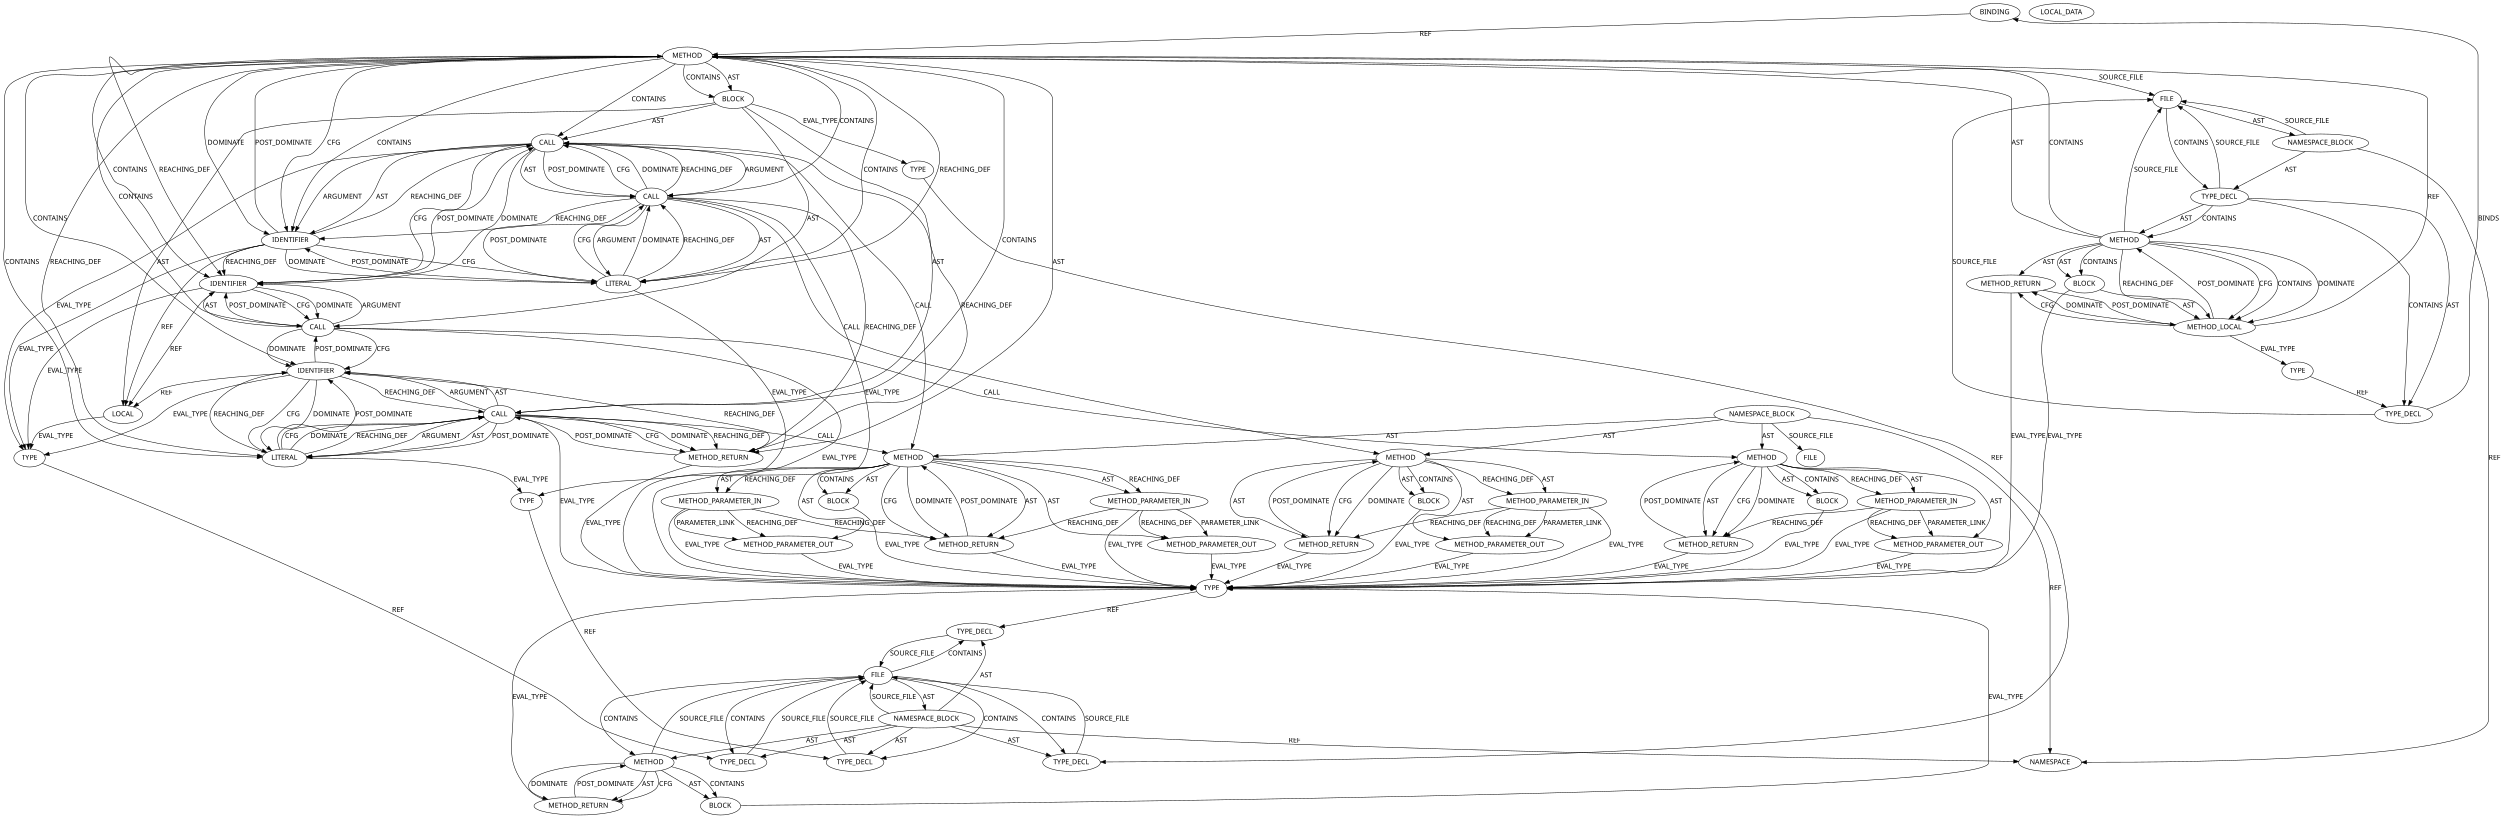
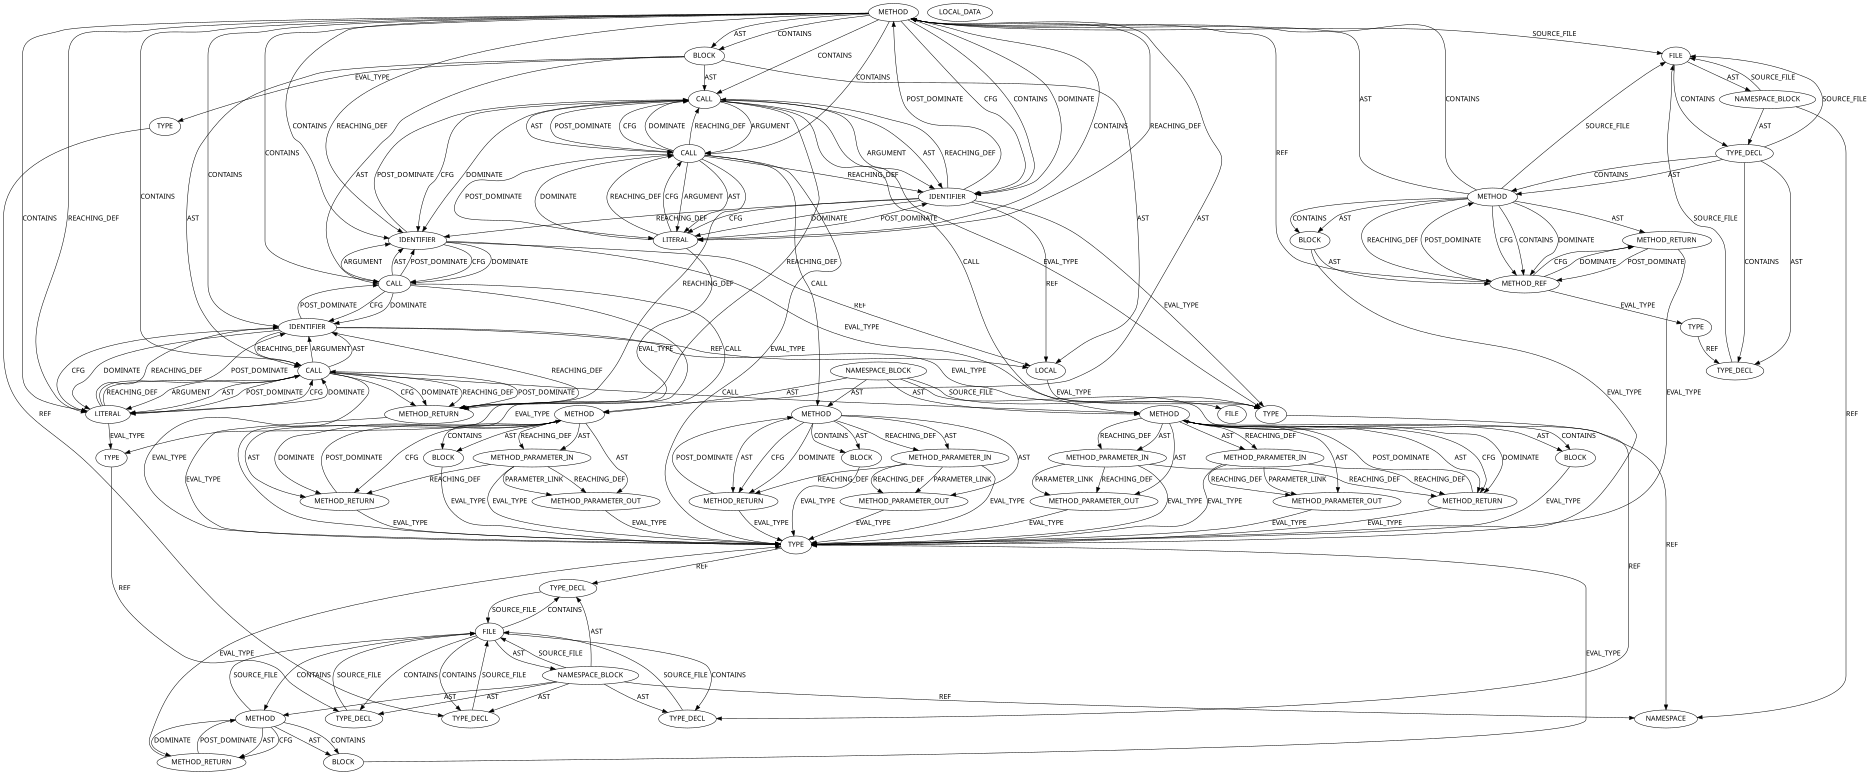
node "BINDING": removed
node "METHOD_LOCAL": label "METHOD_LOCAL" -> "METHOD_REF"
